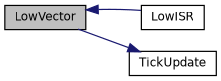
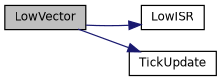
edge "LowISR" -> "LowVector": reversed
